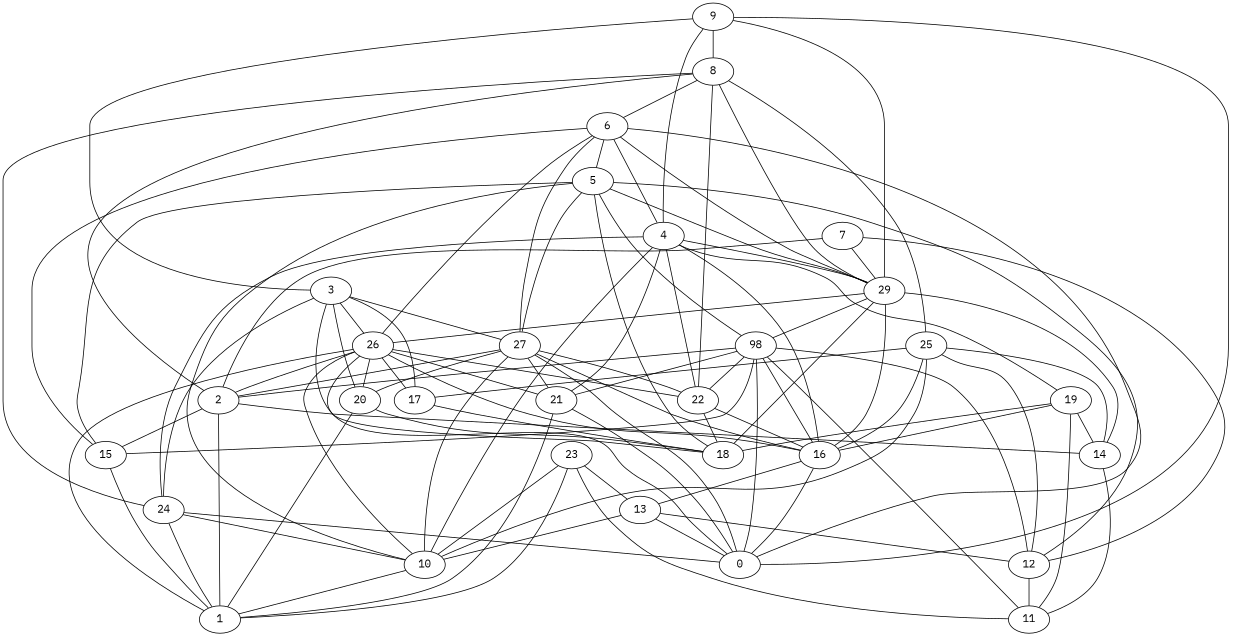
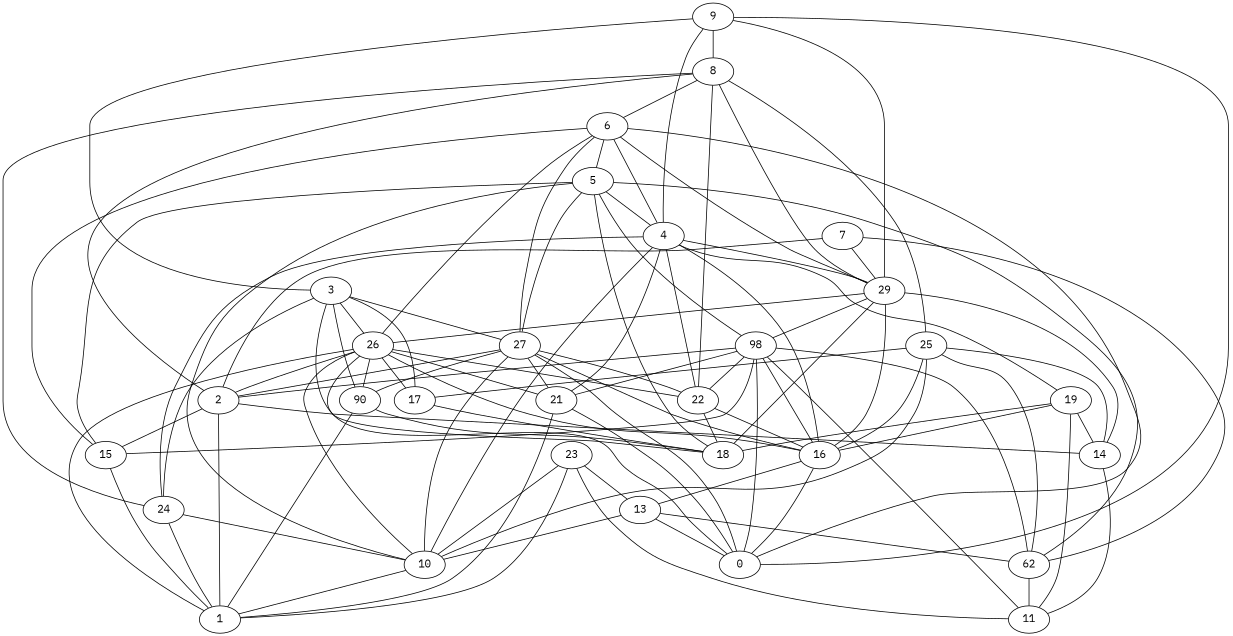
edge "5" -- "29": now "5" -- "4"
node "20": label "20" -> "90"
edge "24" -- "0": removed
node "12": label "12" -> "62"
